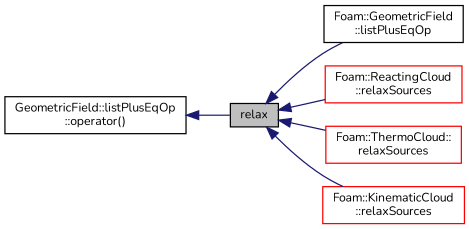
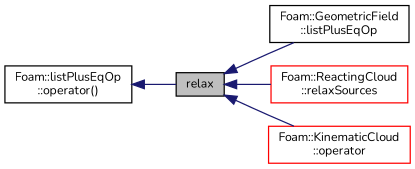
node "GeometricField::listPlusEqOp ::operator()": label "GeometricField::listPlusEqOp ::operator()" -> "Foam::listPlusEqOp ::operator()"
node "Foam::ThermoCloud:: relaxSources": removed
node "Foam::KinematicCloud ::relaxSources": label "Foam::KinematicCloud ::relaxSources" -> "Foam::KinematicCloud ::operator"
